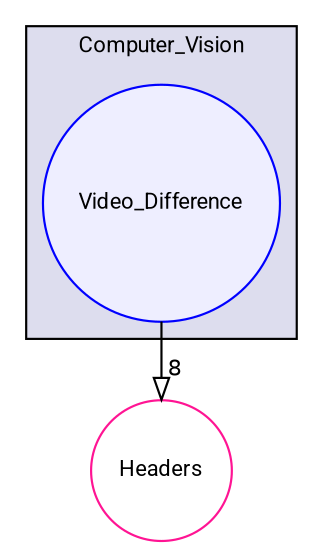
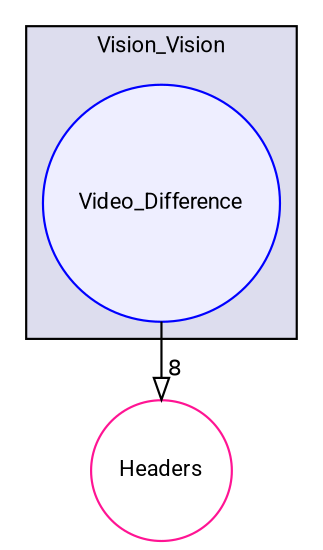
cluster "Computer_Vision": label "Computer_Vision" -> "Vision_Vision"
